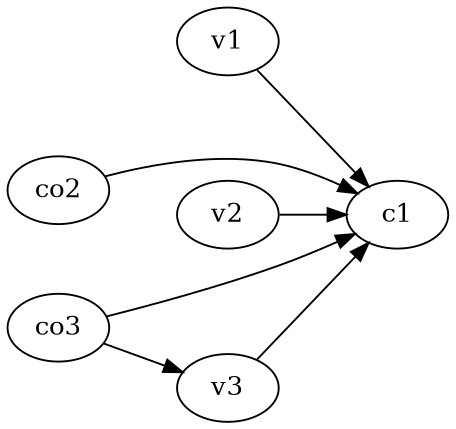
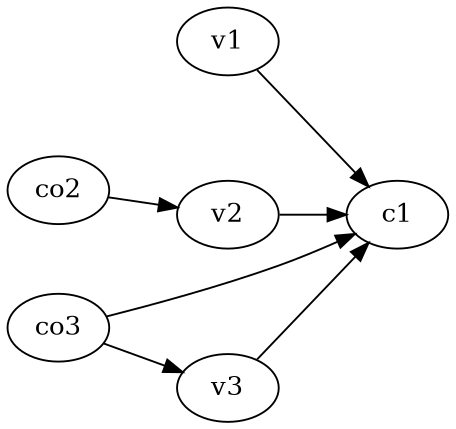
edge "co2" -> "c1": now "co2" -> "v2"
